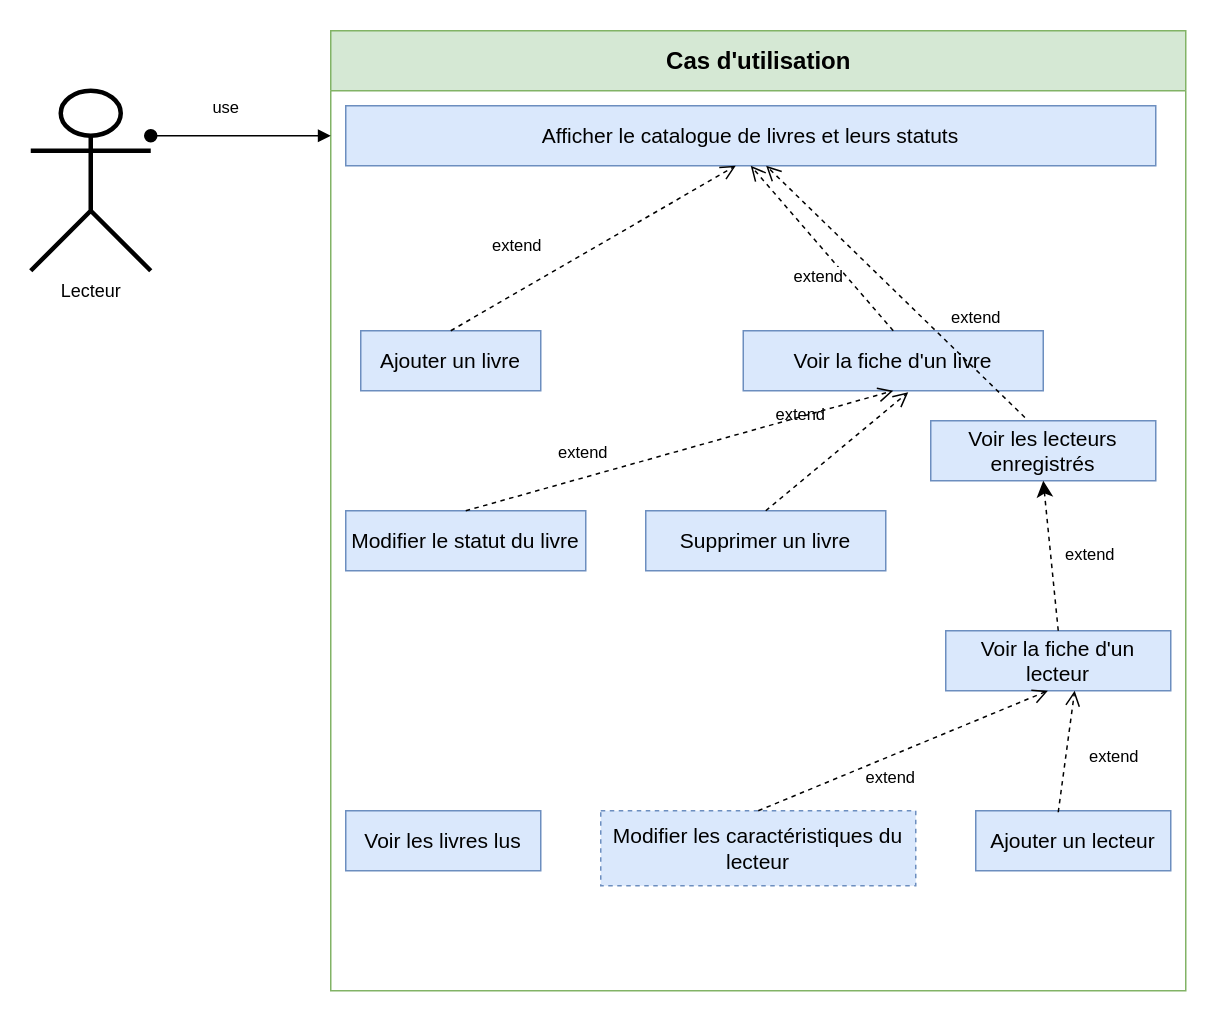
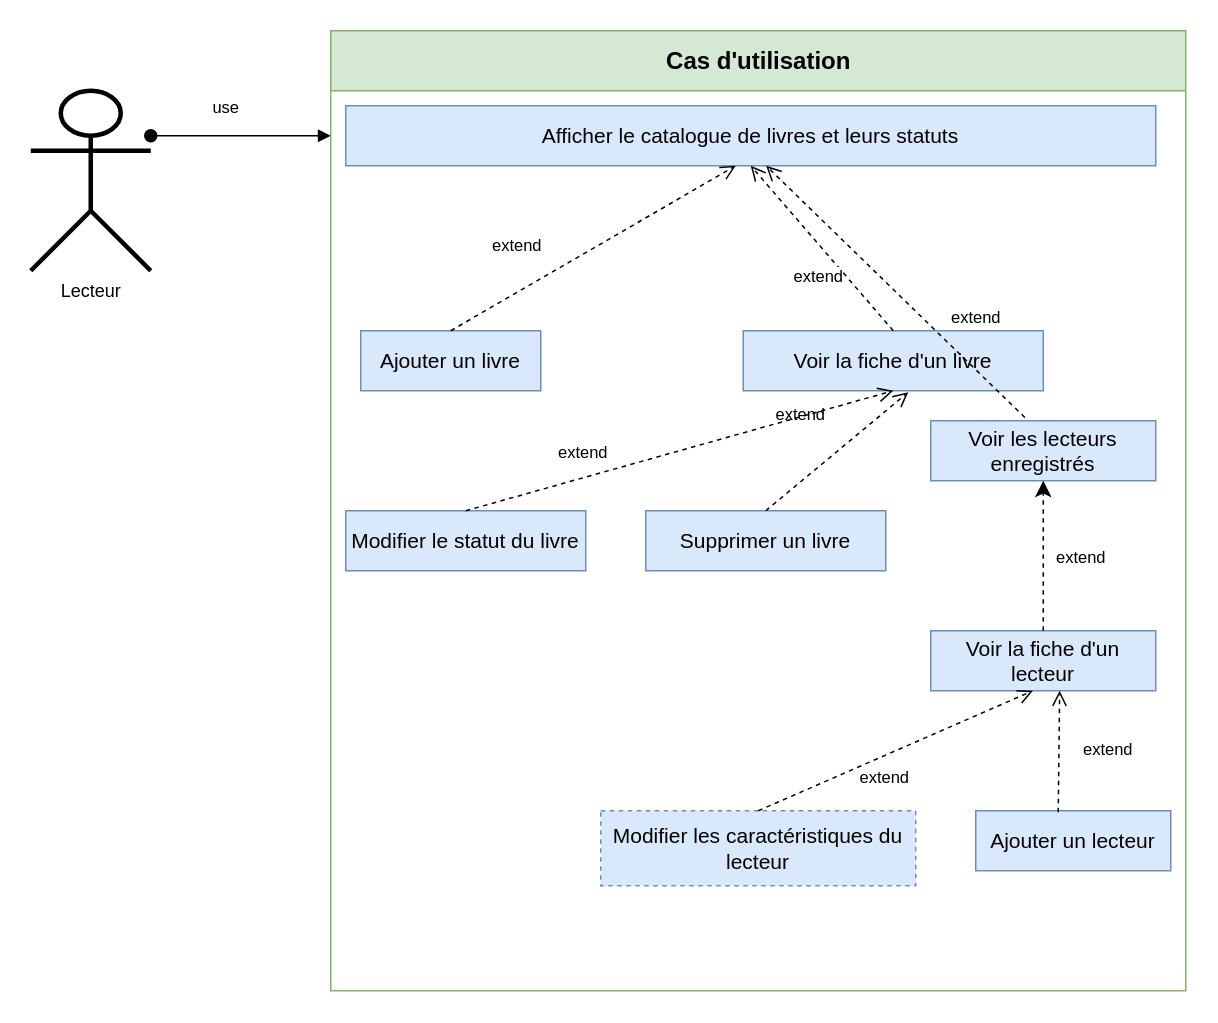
node "Voir la fiche d'un lecteur": moved (1058, 661) -> (1043, 661)
node "Voir les livres lus": removed
